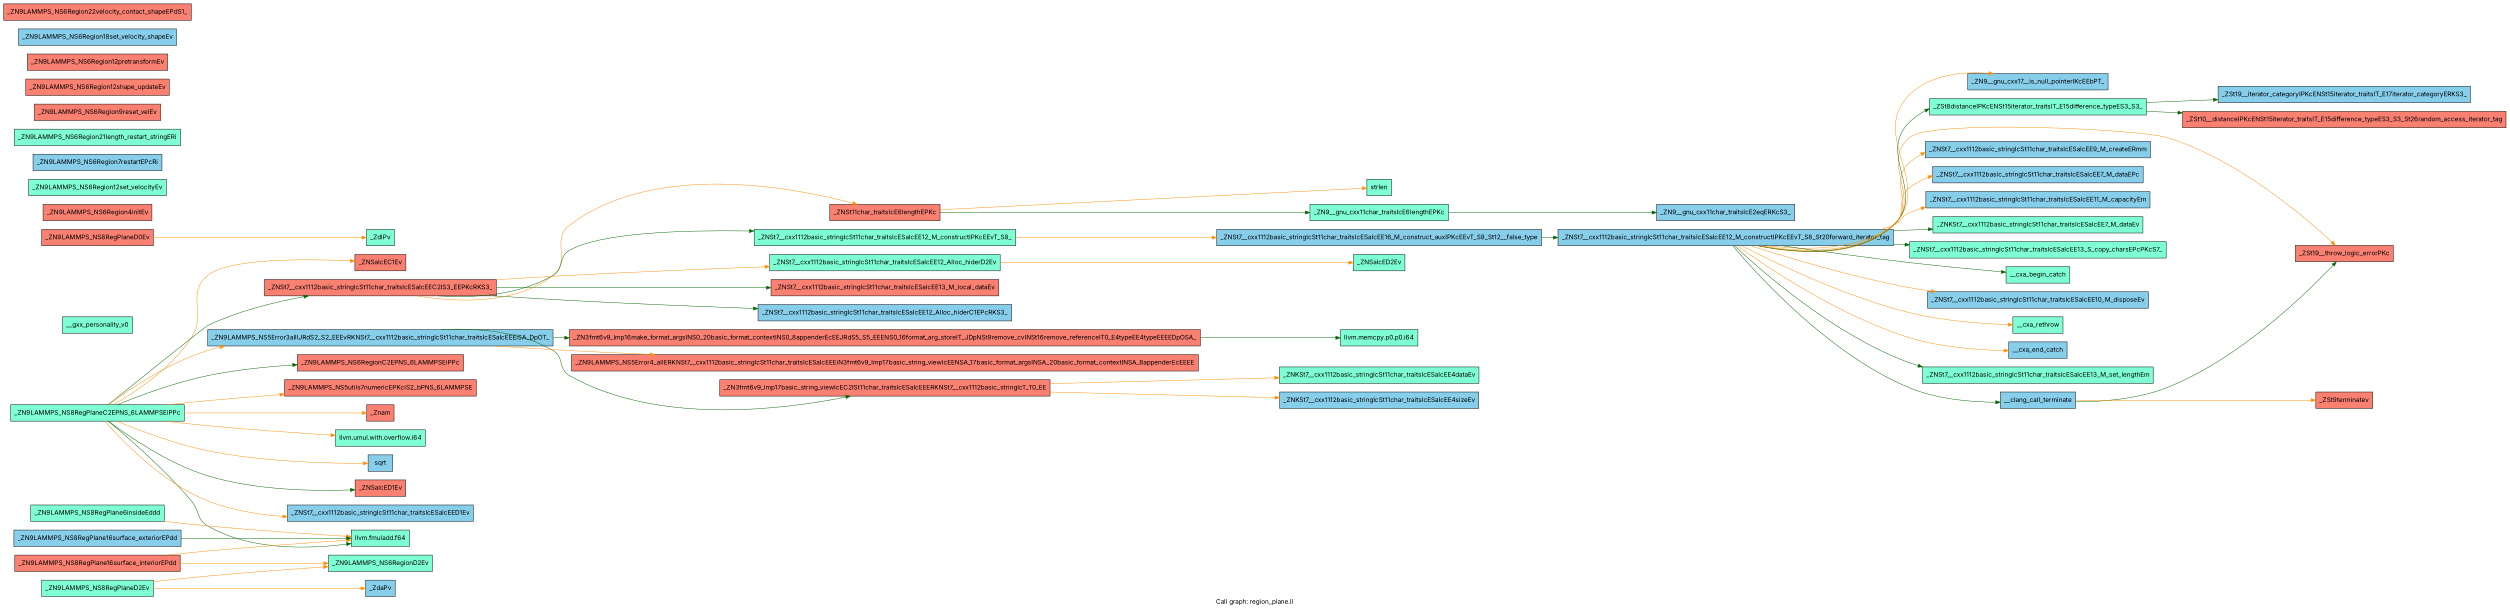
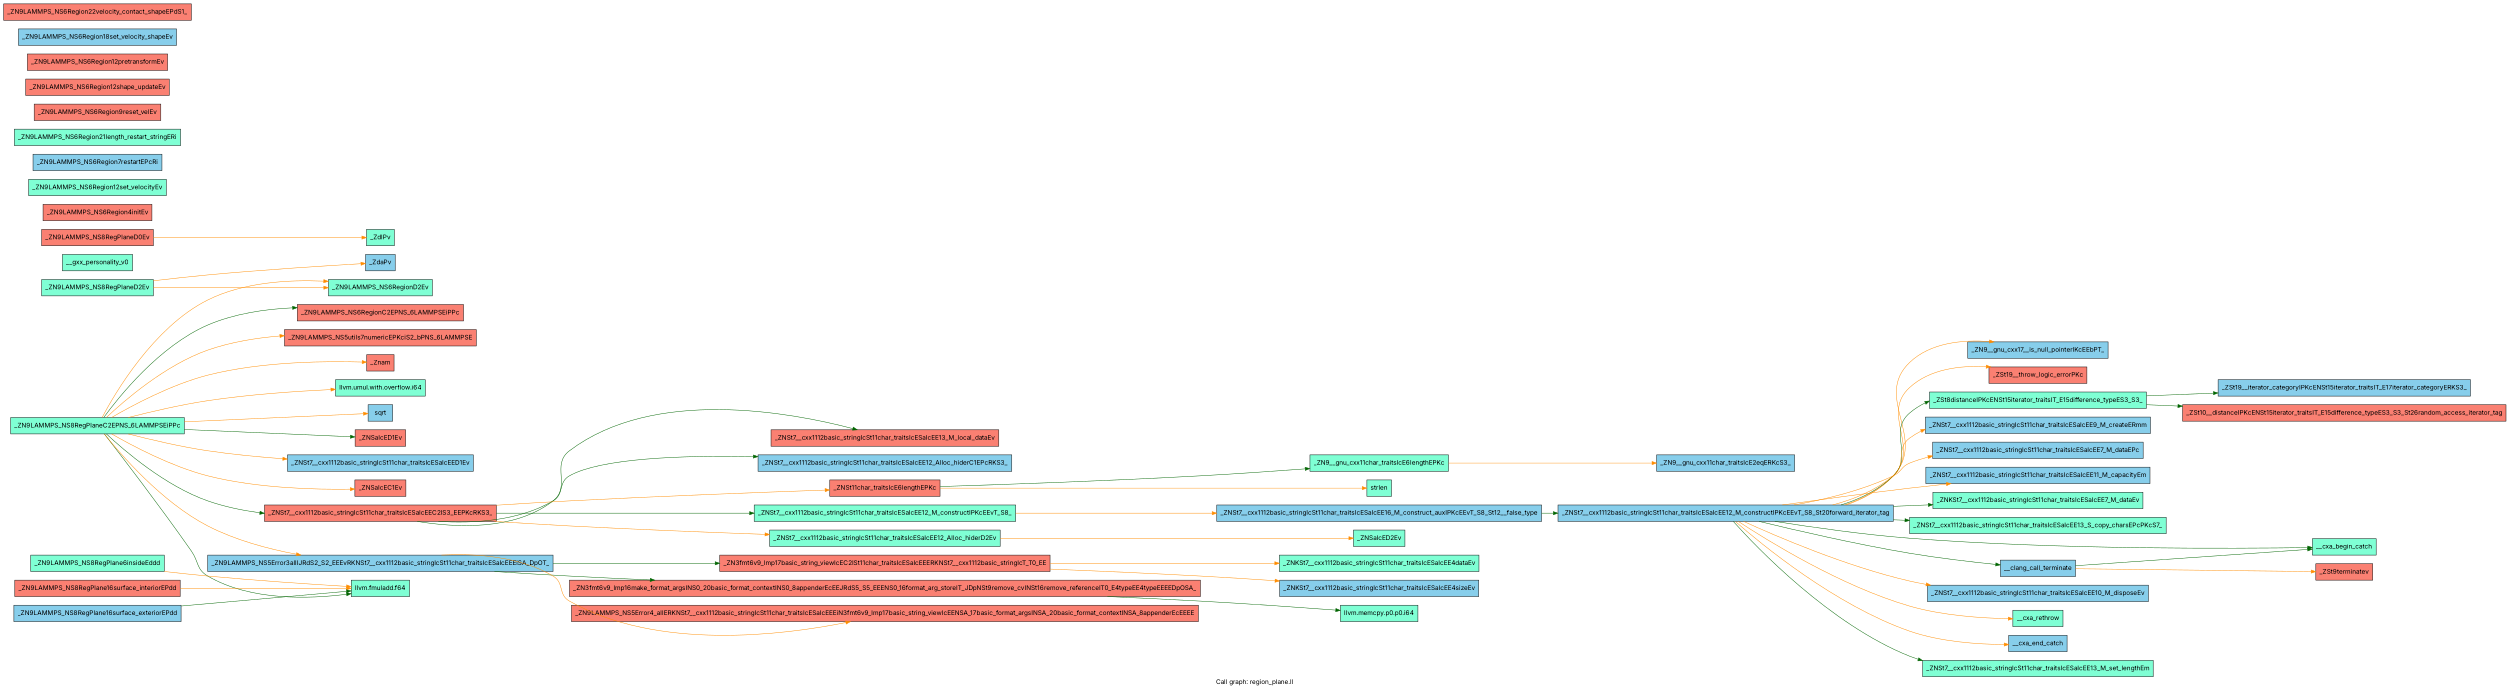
edge "_ZN9__gnu_cxx11char_traitsIcE6lengthEPKc" -> "_ZN9__gnu_cxx11char_traitsIcE2eqERKcS3_": color darkgreen -> darkorange
edge "__clang_call_terminate" -> "_ZSt19__throw_logic_errorPKc": now "__clang_call_terminate" -> "__cxa_begin_catch"
edge "_ZN9LAMMPS_NS8RegPlane16surface_interiorEPdd" -> "_ZN9LAMMPS_NS6RegionD2Ev": now "_ZN9LAMMPS_NS8RegPlaneC2EPNS_6LAMMPSEiPPc" -> "_ZN9LAMMPS_NS6RegionD2Ev"
